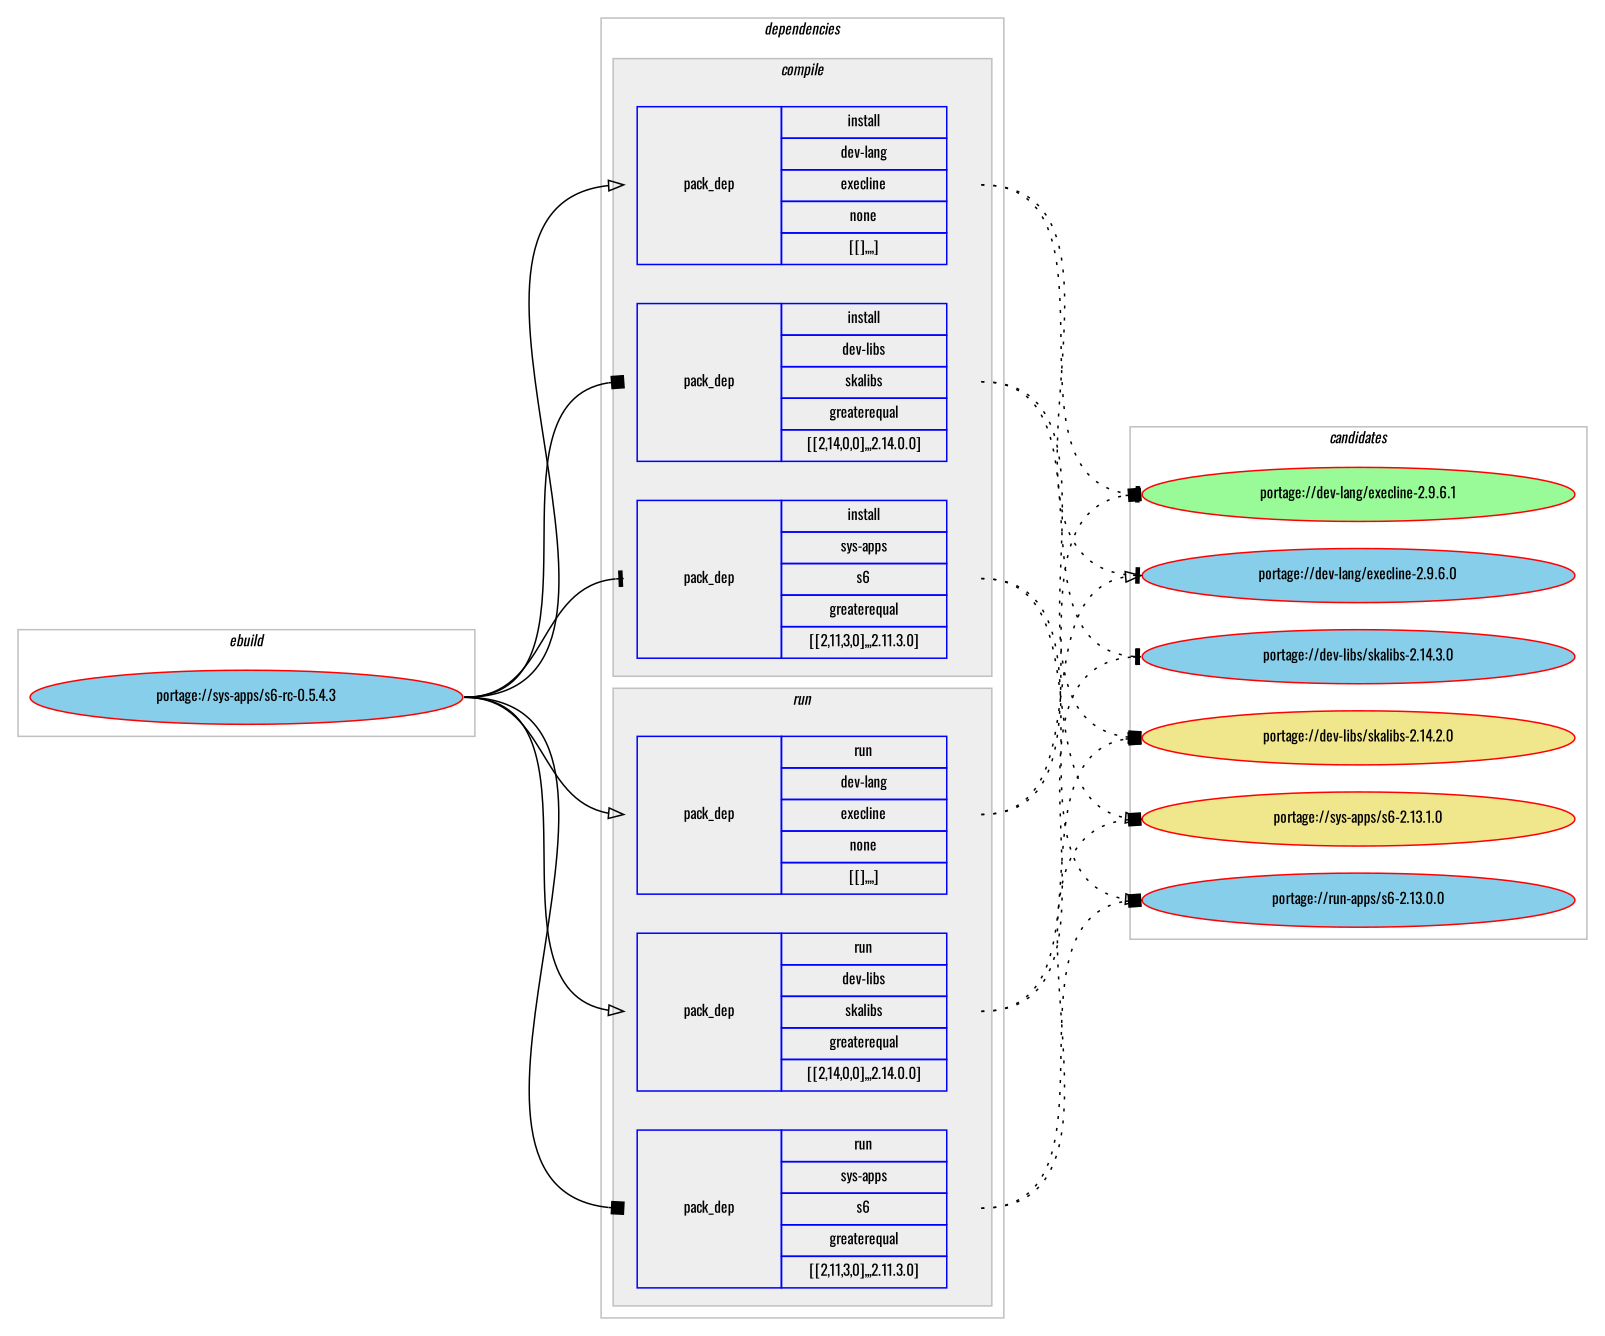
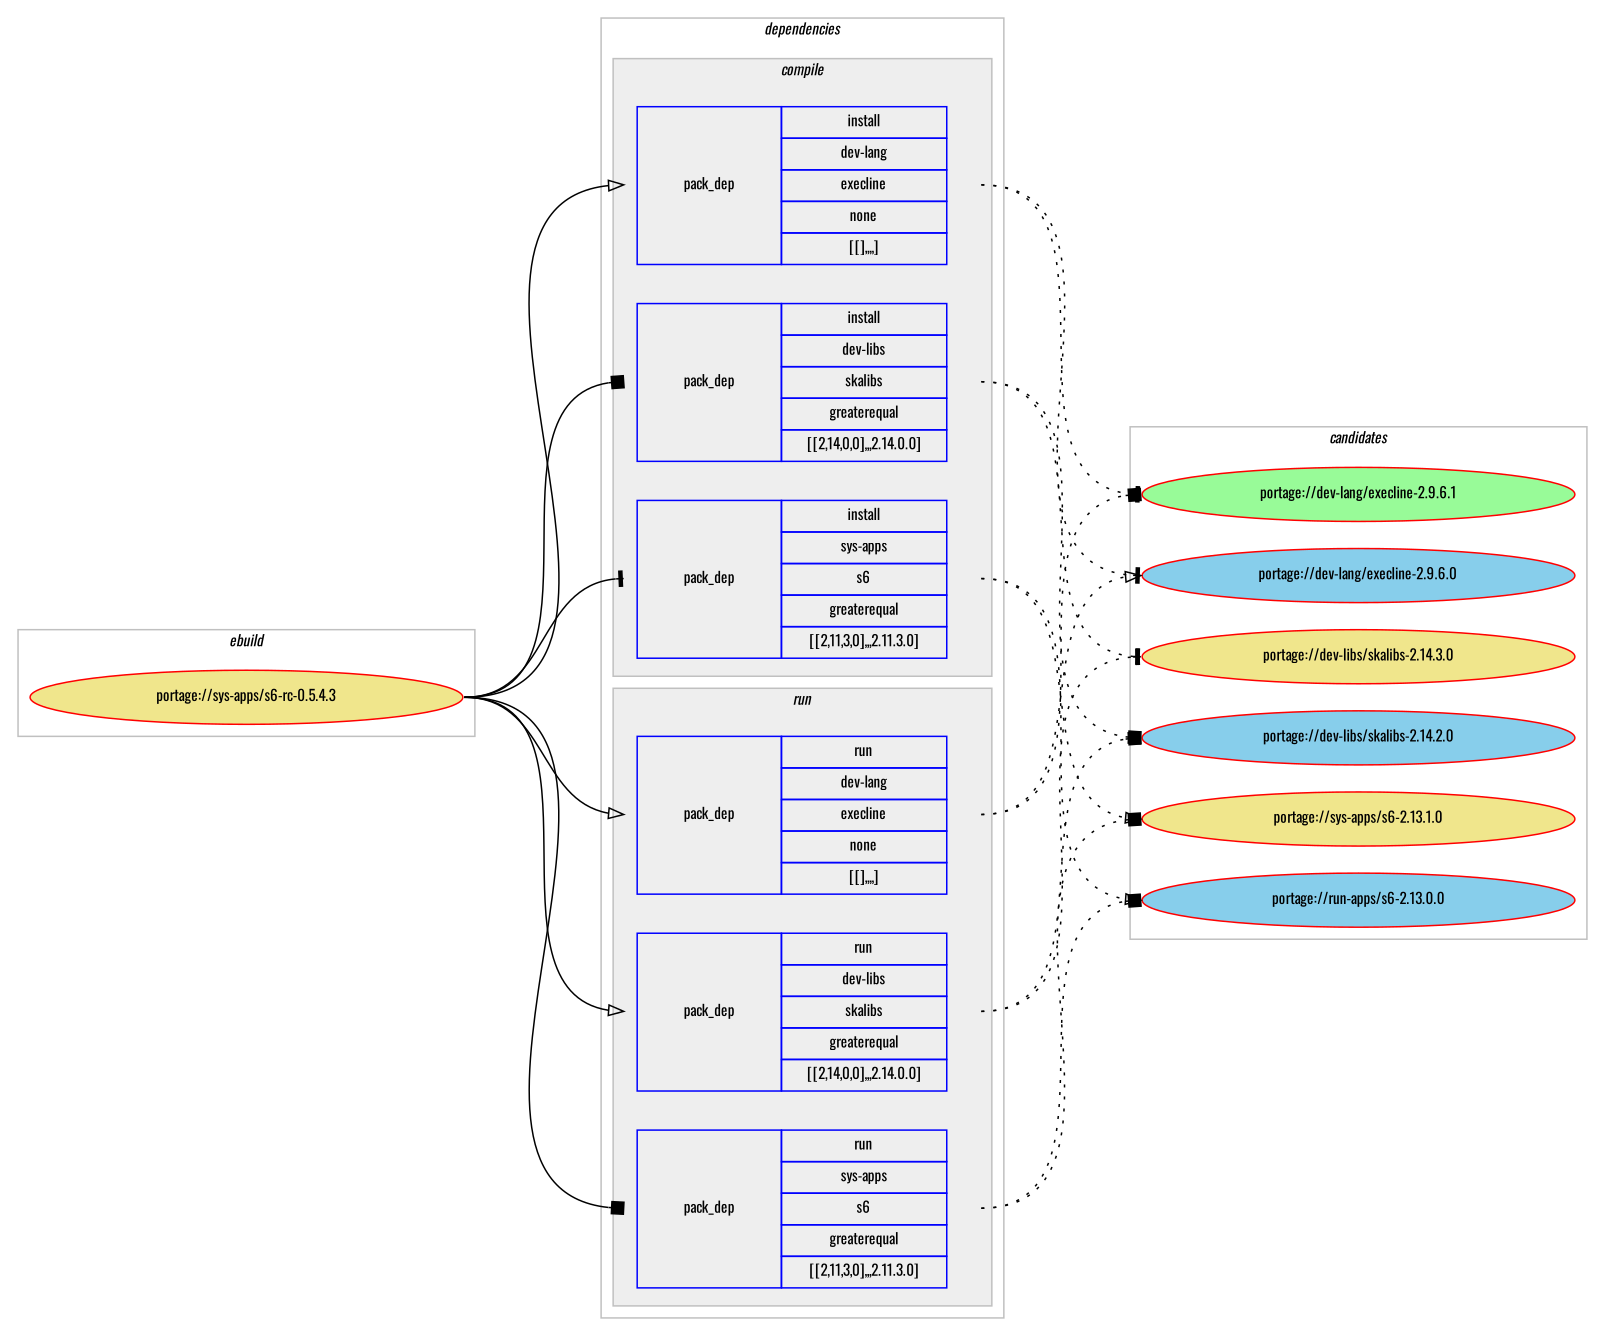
node "portage://dev-libs/skalibs-2.14.3.0": fillcolor skyblue -> khaki
node "portage://sys-apps/s6-rc-0.5.4.3": fillcolor skyblue -> khaki
node "portage://dev-libs/skalibs-2.14.2.0": fillcolor khaki -> skyblue
